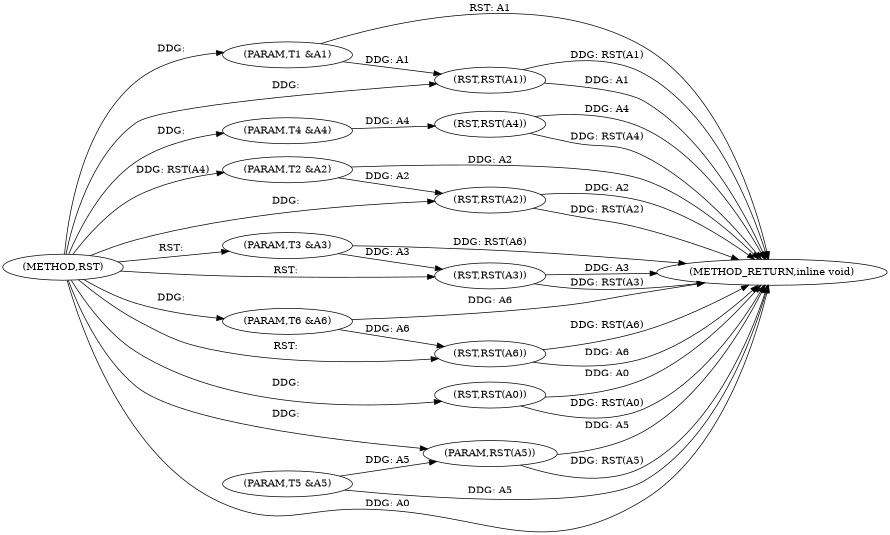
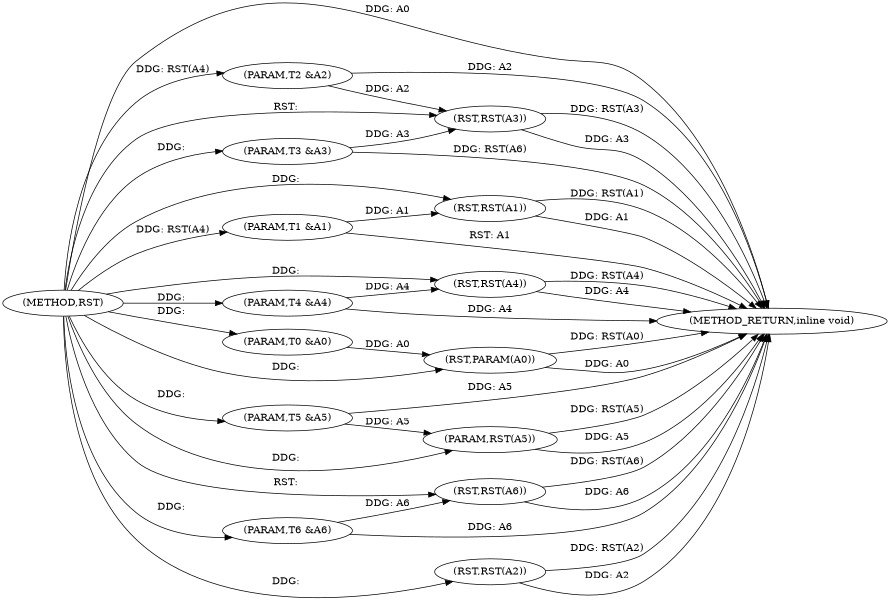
edge "(METHOD,RST)" -> "(PARAM,T1 &A1)": label "DDG: " -> "DDG: RST(A4)"
edge "(PARAM,T2 &A2)" -> "(RST,RST(A2))": now "(PARAM,T2 &A2)" -> "(RST,RST(A3))"
edge "(METHOD,RST)" -> "(PARAM,T3 &A3)": label "RST: " -> "DDG: "
edge "(METHOD,RST)" -> "(RST,RST(A4))": added, label "DDG:"
edge "(PARAM,T4 &A4)" -> "(METHOD_RETURN,inline void)": added, label "DDG: A4"
node "(PARAM,T0 &A0)": added
edge "(METHOD,RST)" -> "(PARAM,T5 &A5)": added, label "DDG:"
node "(RST,RST(A0))": label "(RST,RST(A0))" -> "(RST,PARAM(A0))"
